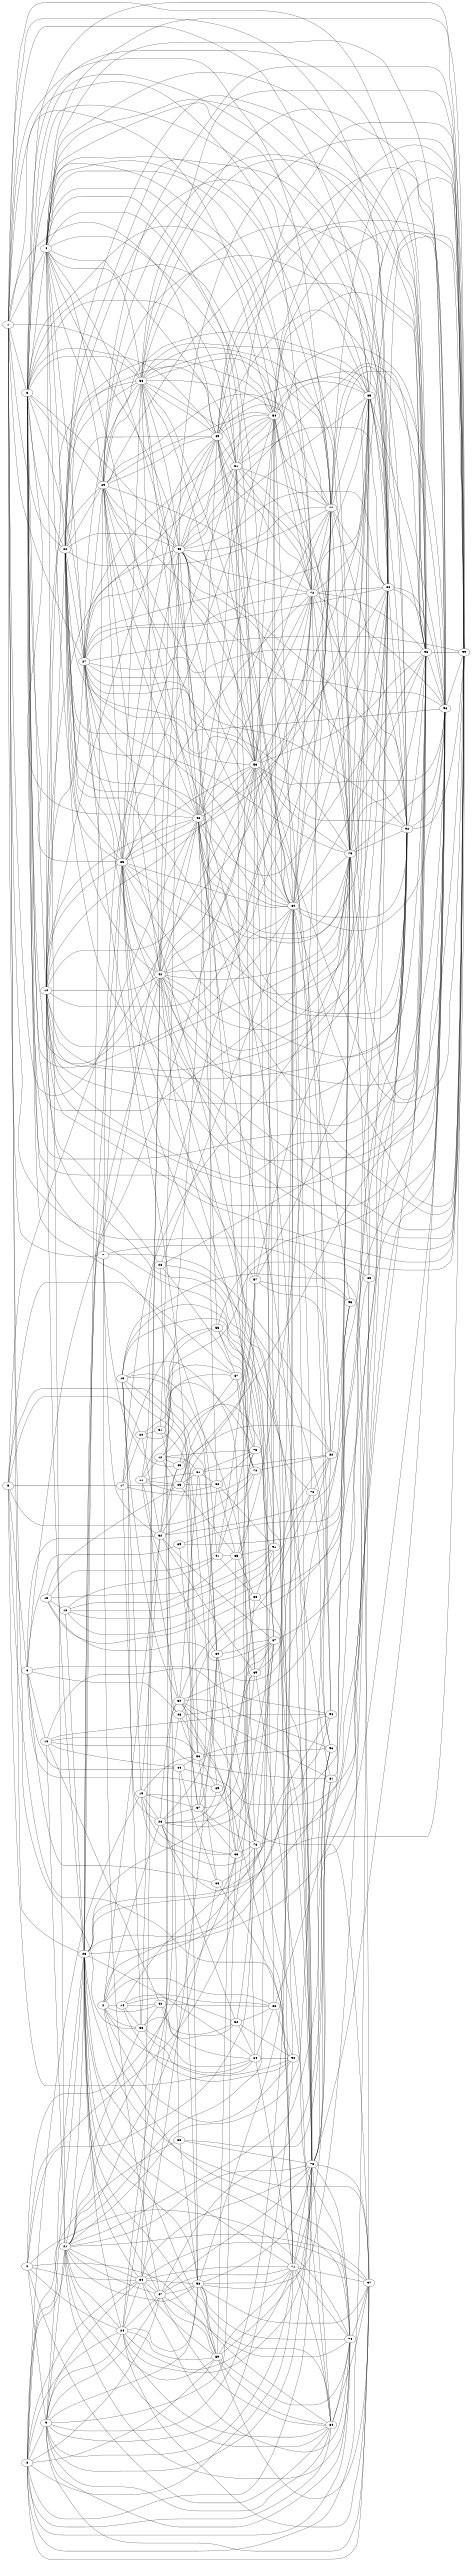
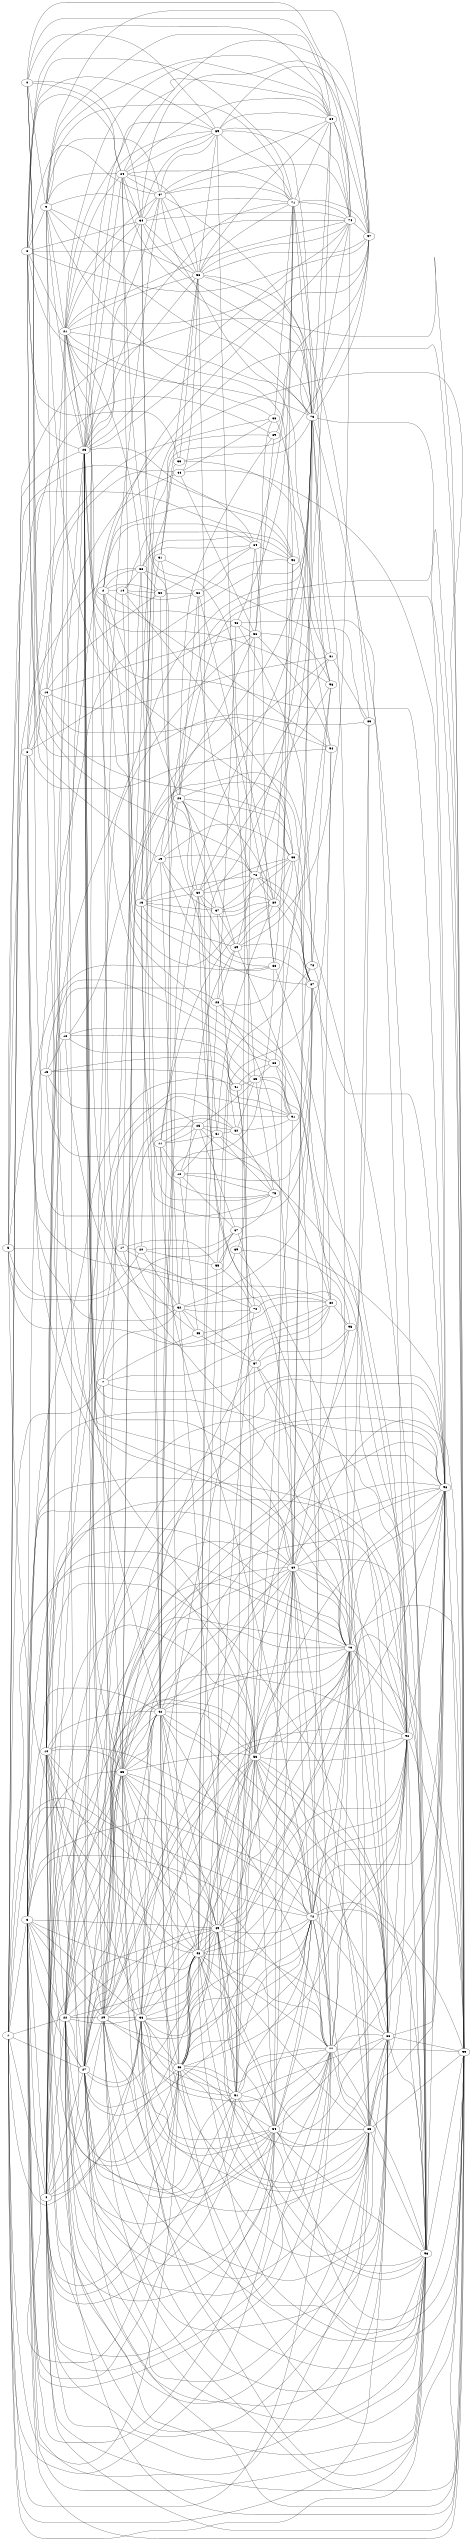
edge "1" -> "85": now "1" -> "43"
edge "48" -> "60": now "48" -> "28"
edge "69" -> "76": added
node "40": label "40" -> "50"
